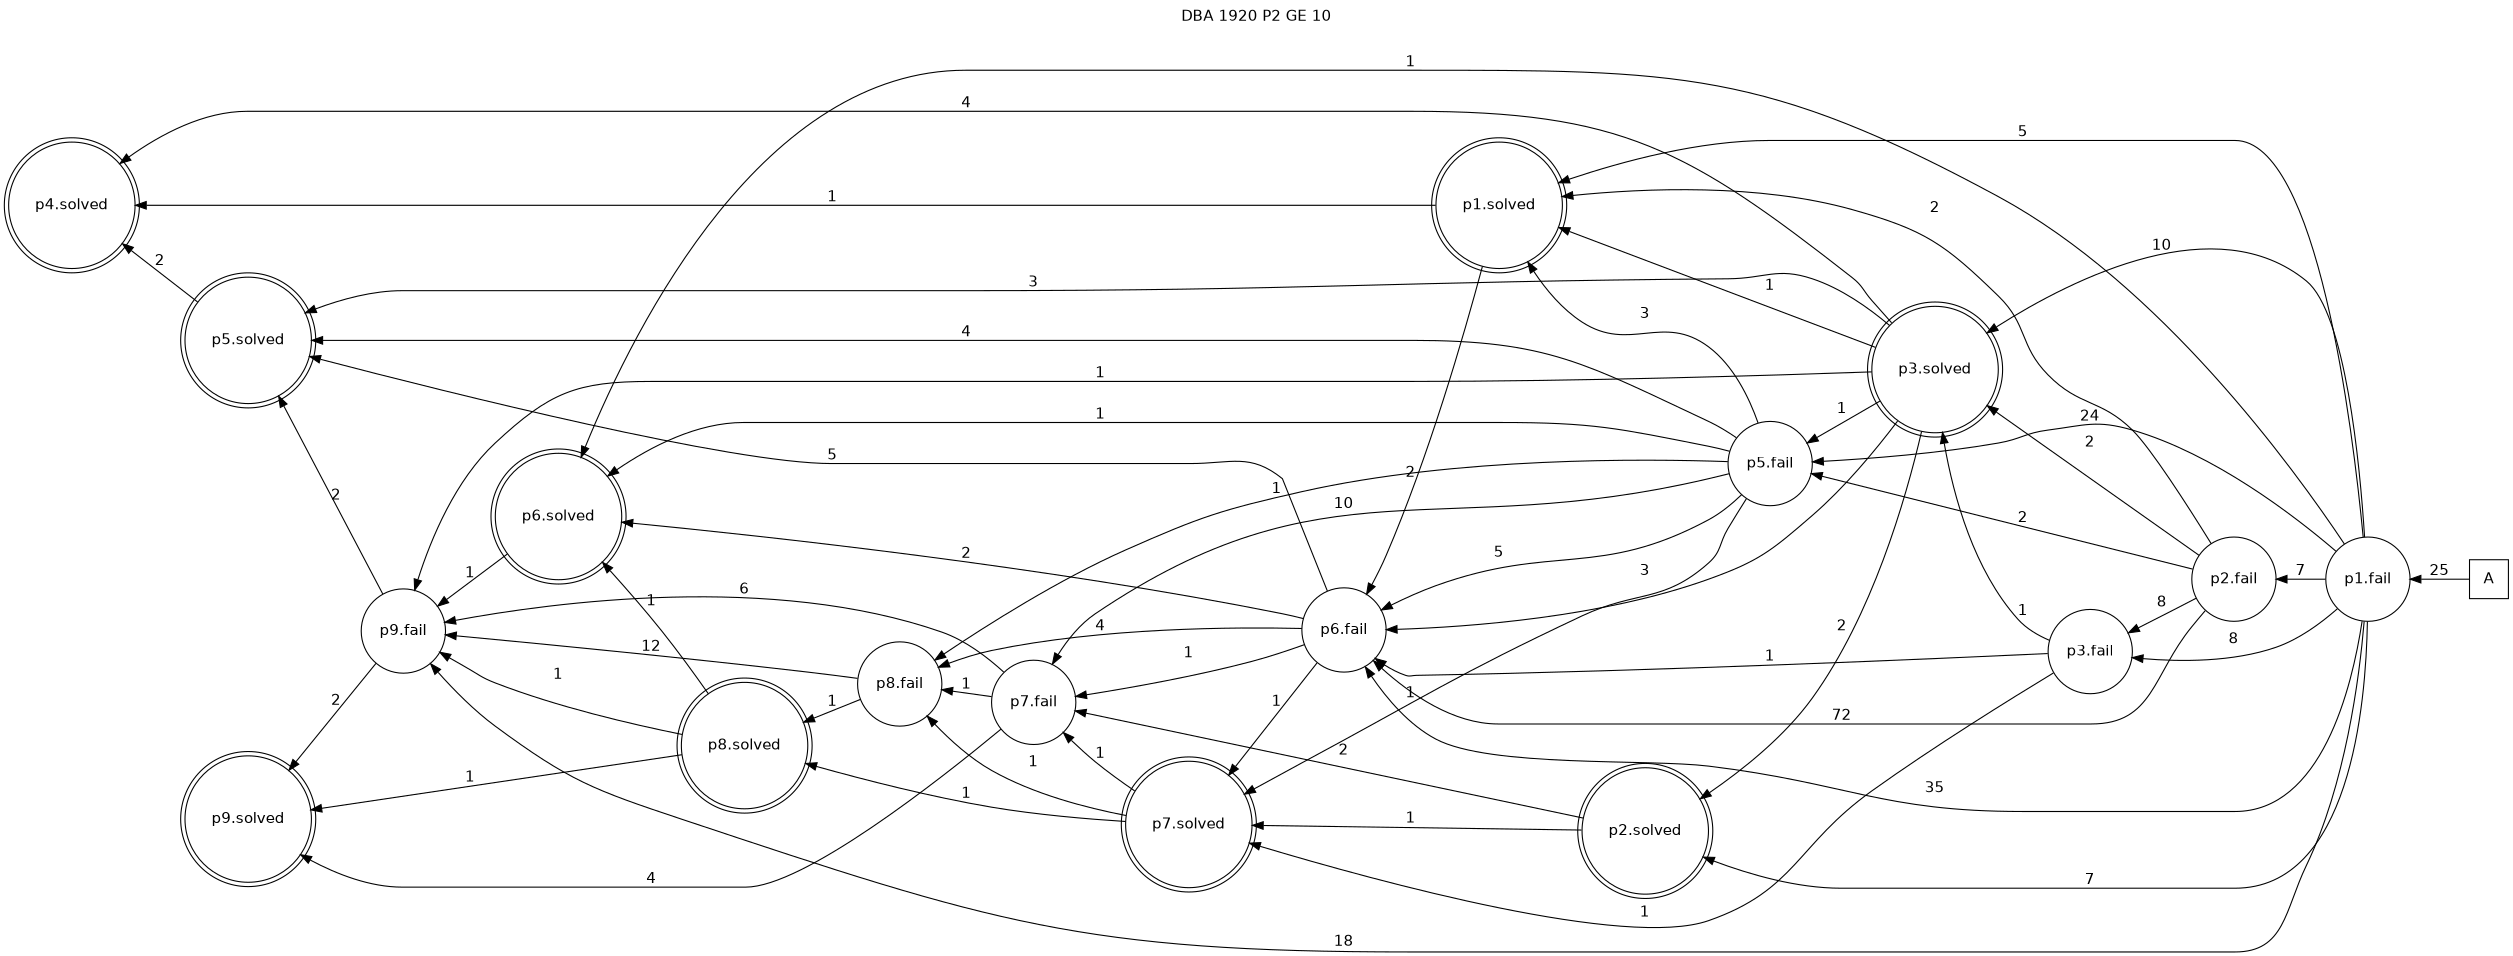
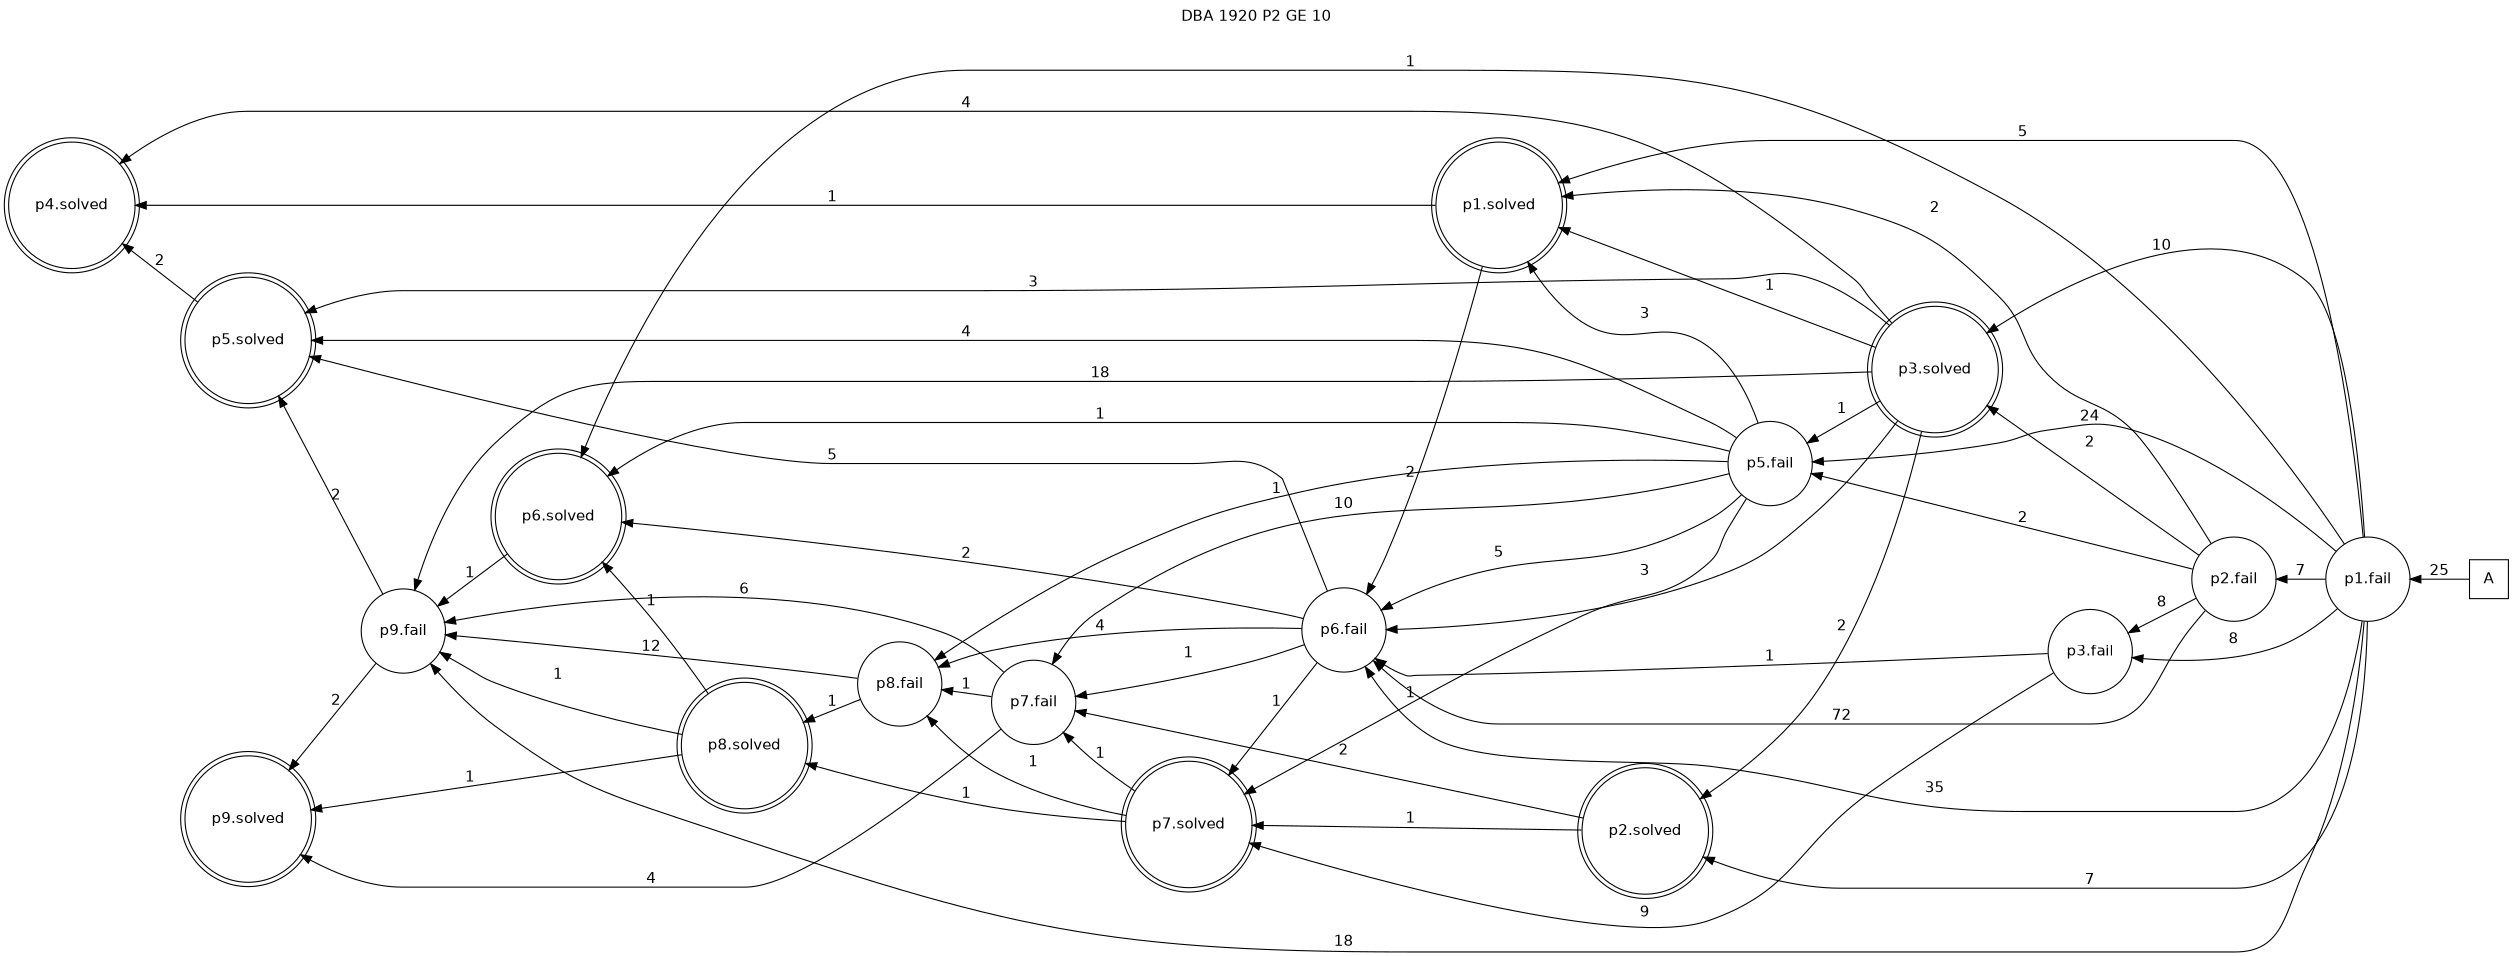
edge "p3.solved" -> "p9.fail": label "1" -> "18"
edge "p3.fail" -> "p3.solved": removed, label "1"
edge "p3.fail" -> "p7.solved": label "1" -> "9"
